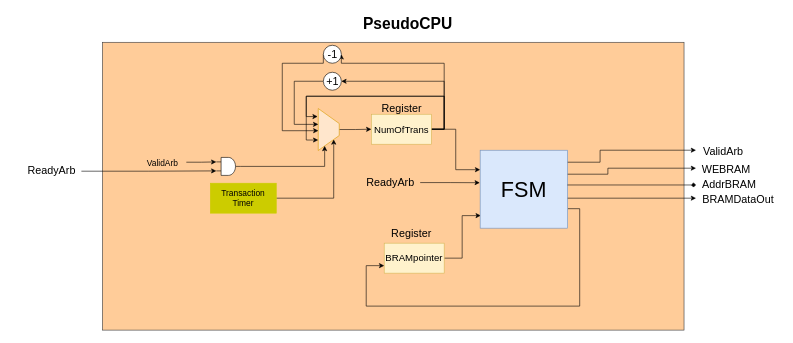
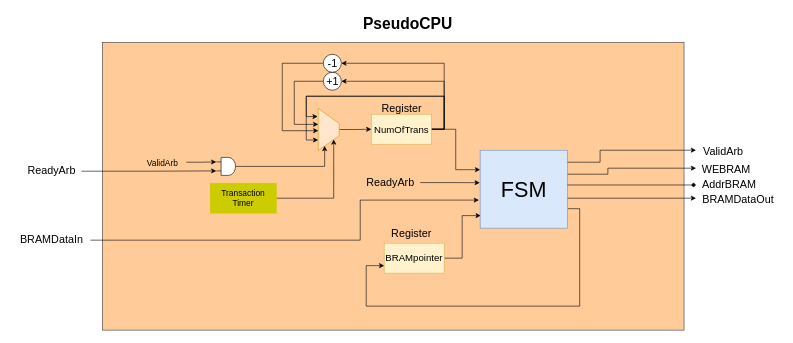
node "-1": moved (332, 54) -> (332, 63)
edge "BRAMDataIn" -> "FSM": added
node "BRAMDataIn": added
